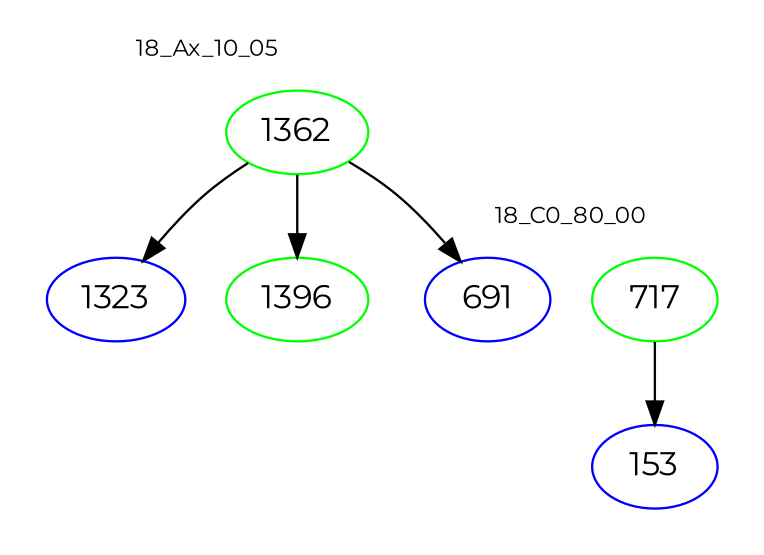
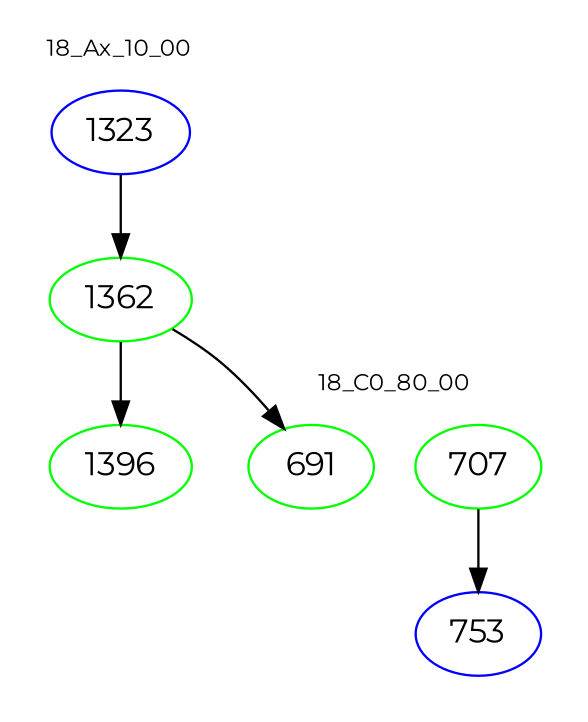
cluster "18_Ax_10_05": label "18_Ax_10_05" -> "18_Ax_10_00"
edge "1362" -> "1323": reversed
node "691": color blue -> green
node "717": label "717" -> "707"
node "153": label "153" -> "753"
